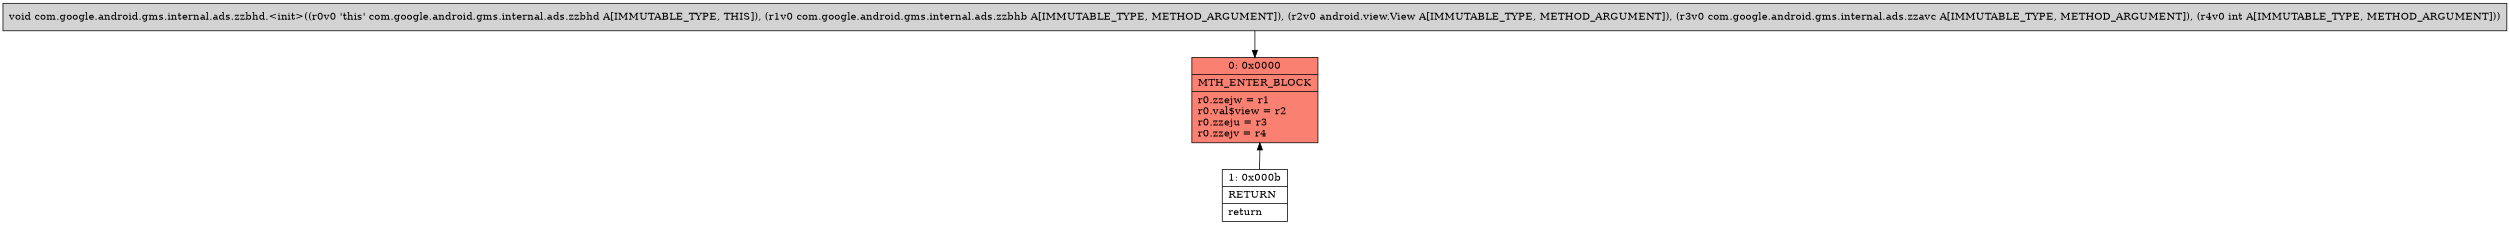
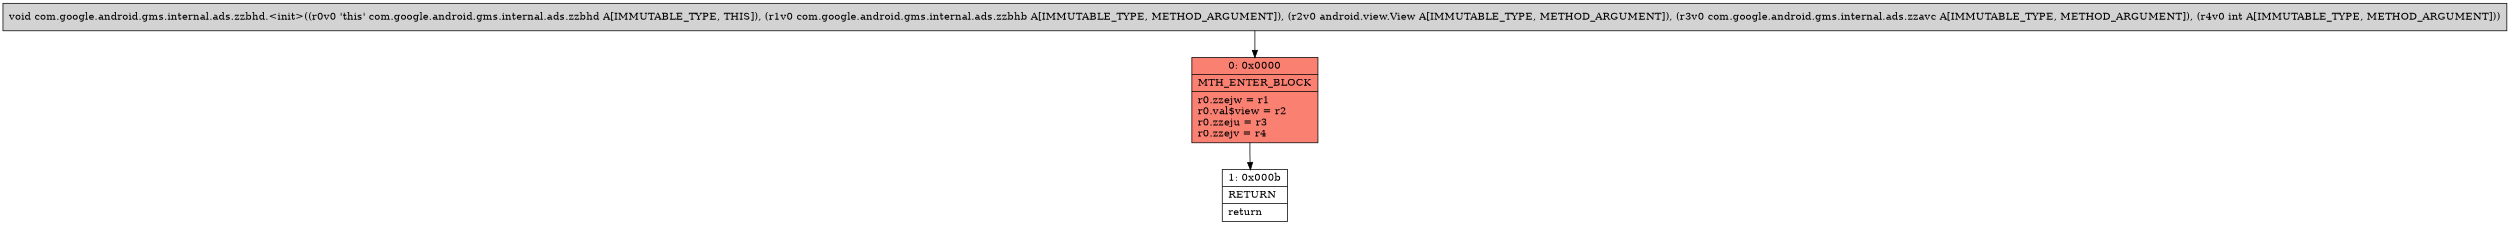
edge "1: 0x000b" -> "0: 0x0000": reversed
